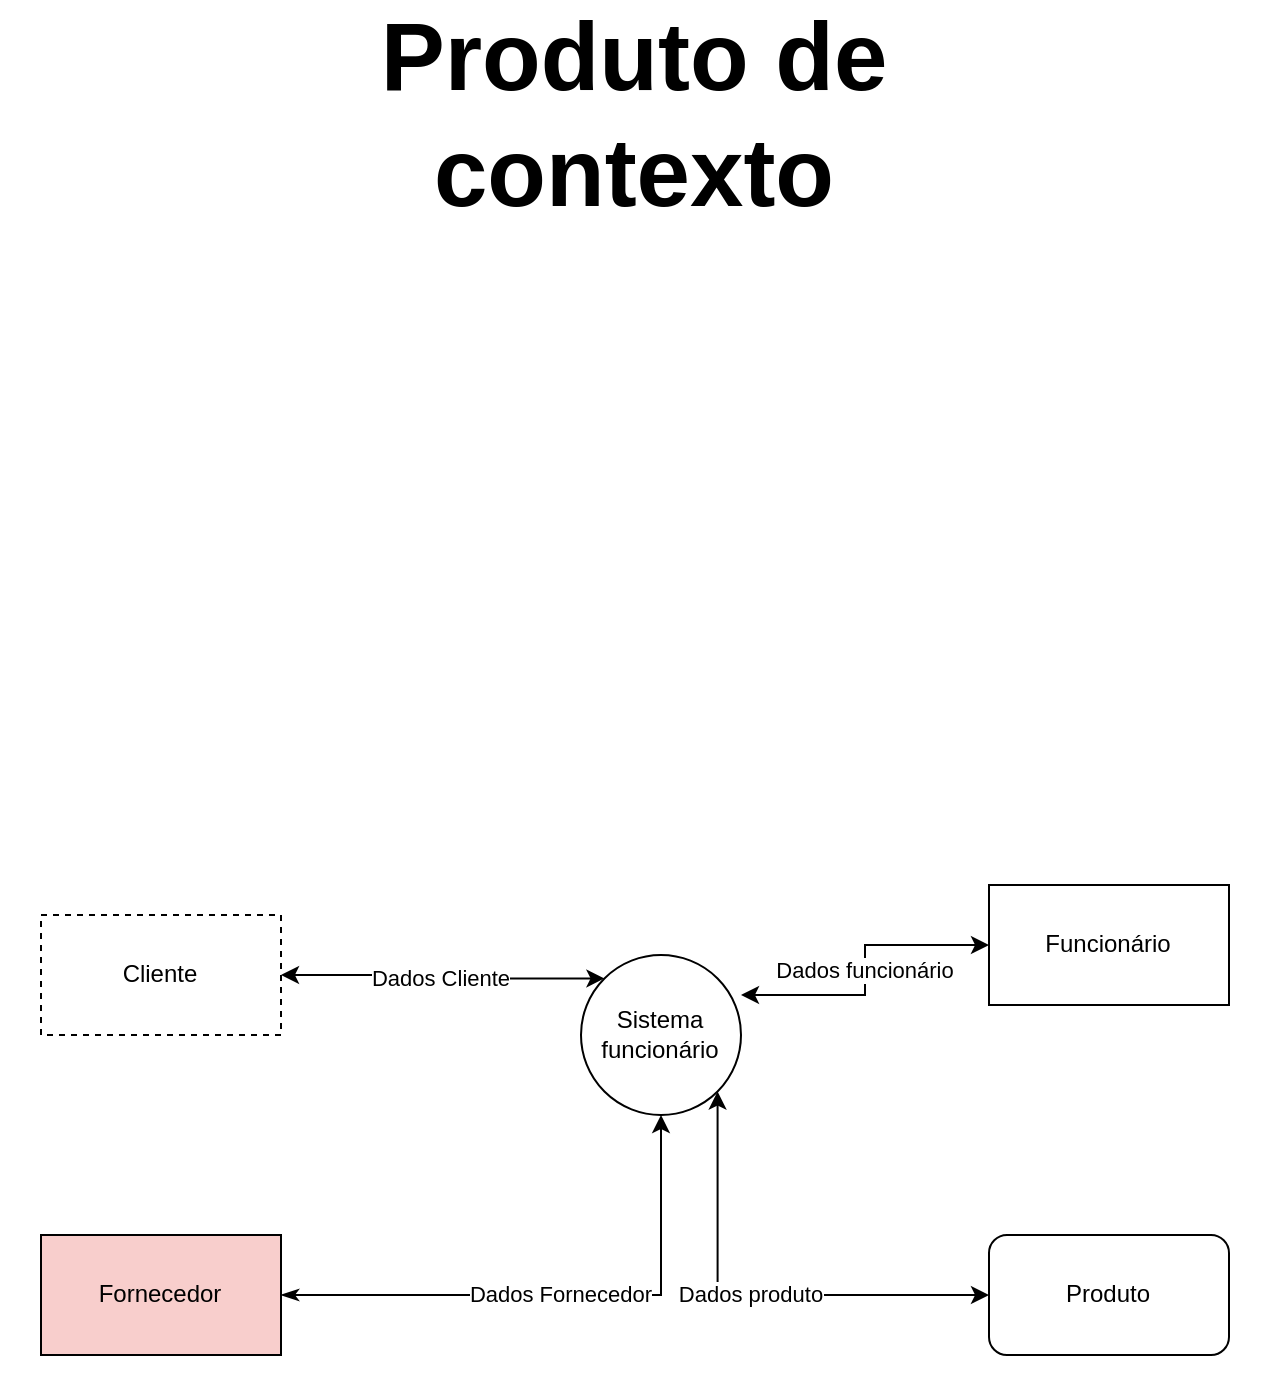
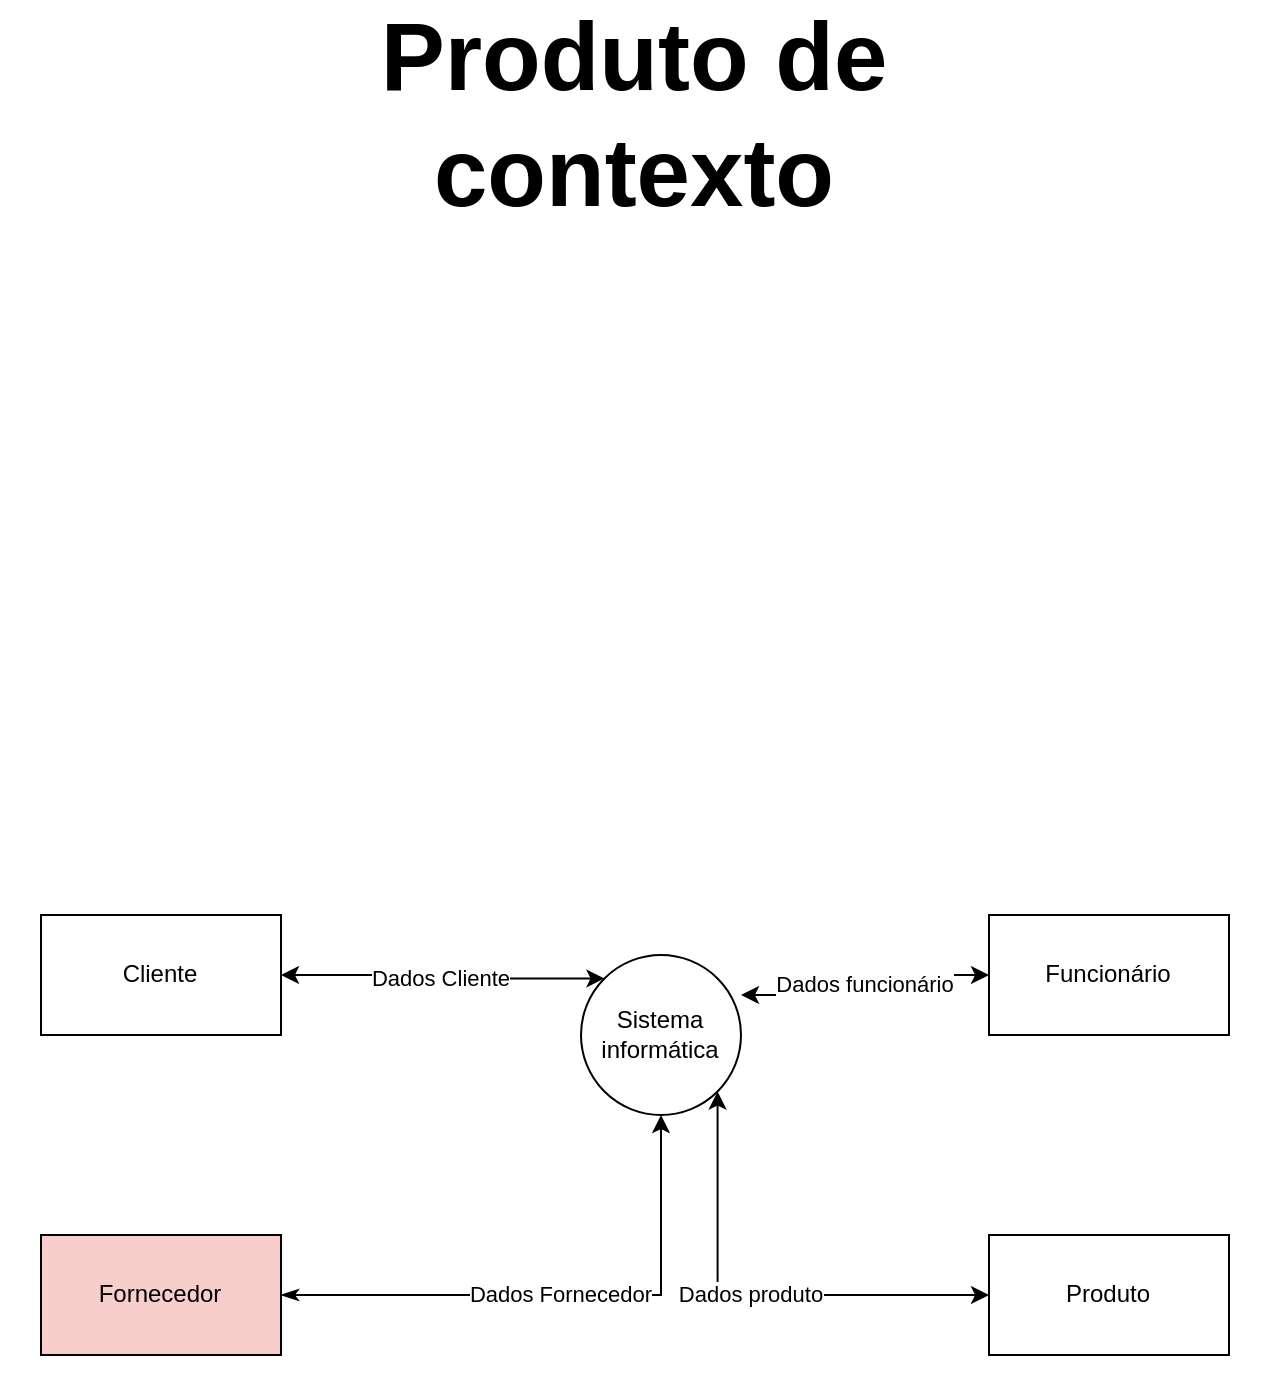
node "Funcionário": moved (1109, 945) -> (1109, 975)
node "Cliente": style dashed -> solid
node "Sistema funcionário": label "Sistema funcionário" -> "Sistema informática"
node "Produto": shape rounded rectangle -> rectangle
